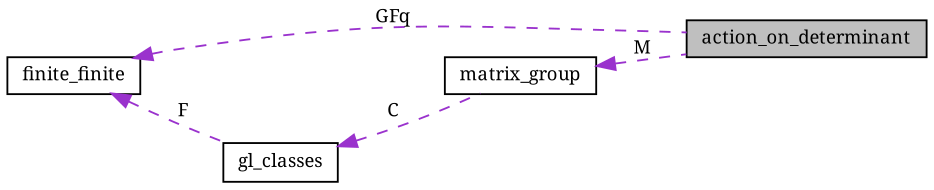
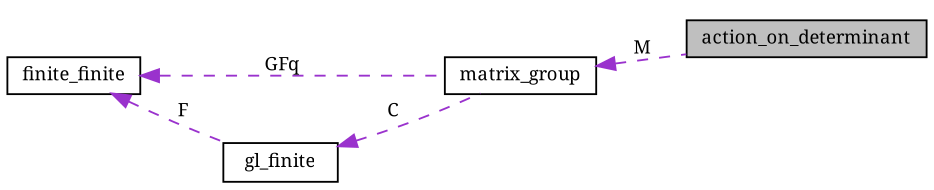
edge "action_on_determinant" -> "finite_finite": now "matrix_group" -> "finite_finite"
node "gl_classes": label "gl_classes" -> "gl_finite"
